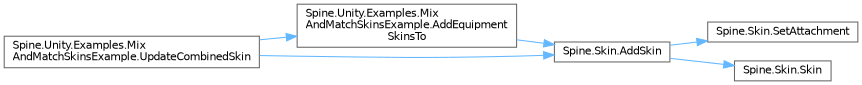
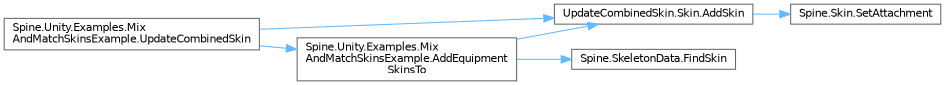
node "Spine.Skin.AddSkin": label "Spine.Skin.AddSkin" -> "UpdateCombinedSkin.Skin.AddSkin"
node "Spine.SkeletonData.FindSkin": added
node "Spine.Skin.Skin": removed
